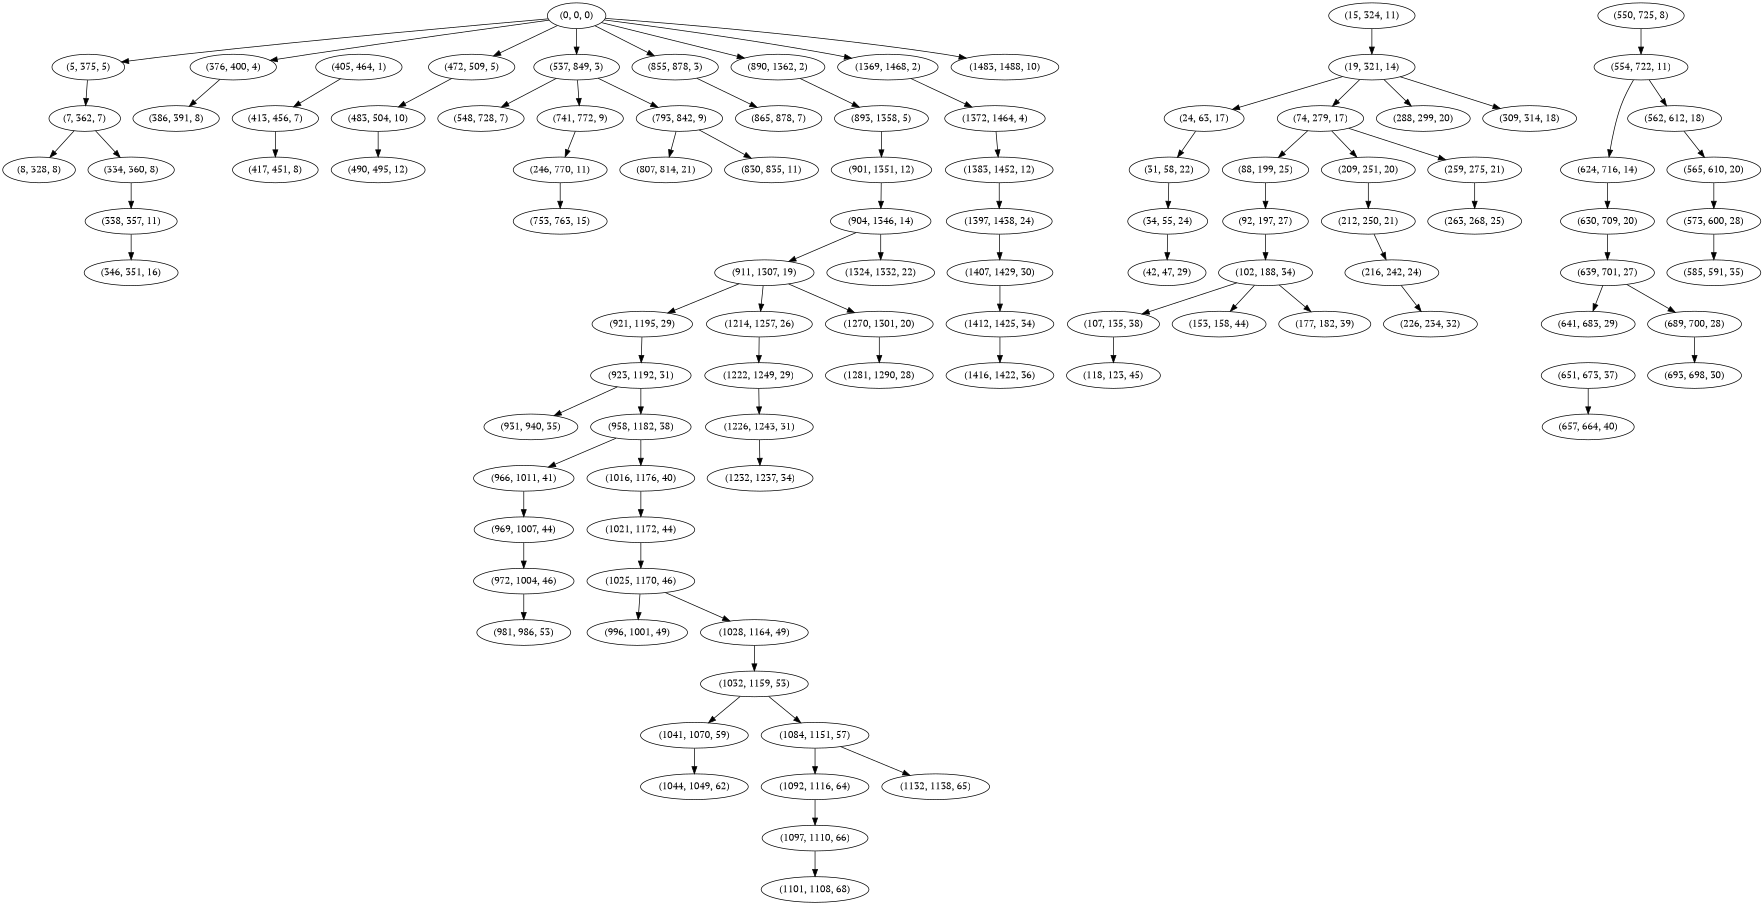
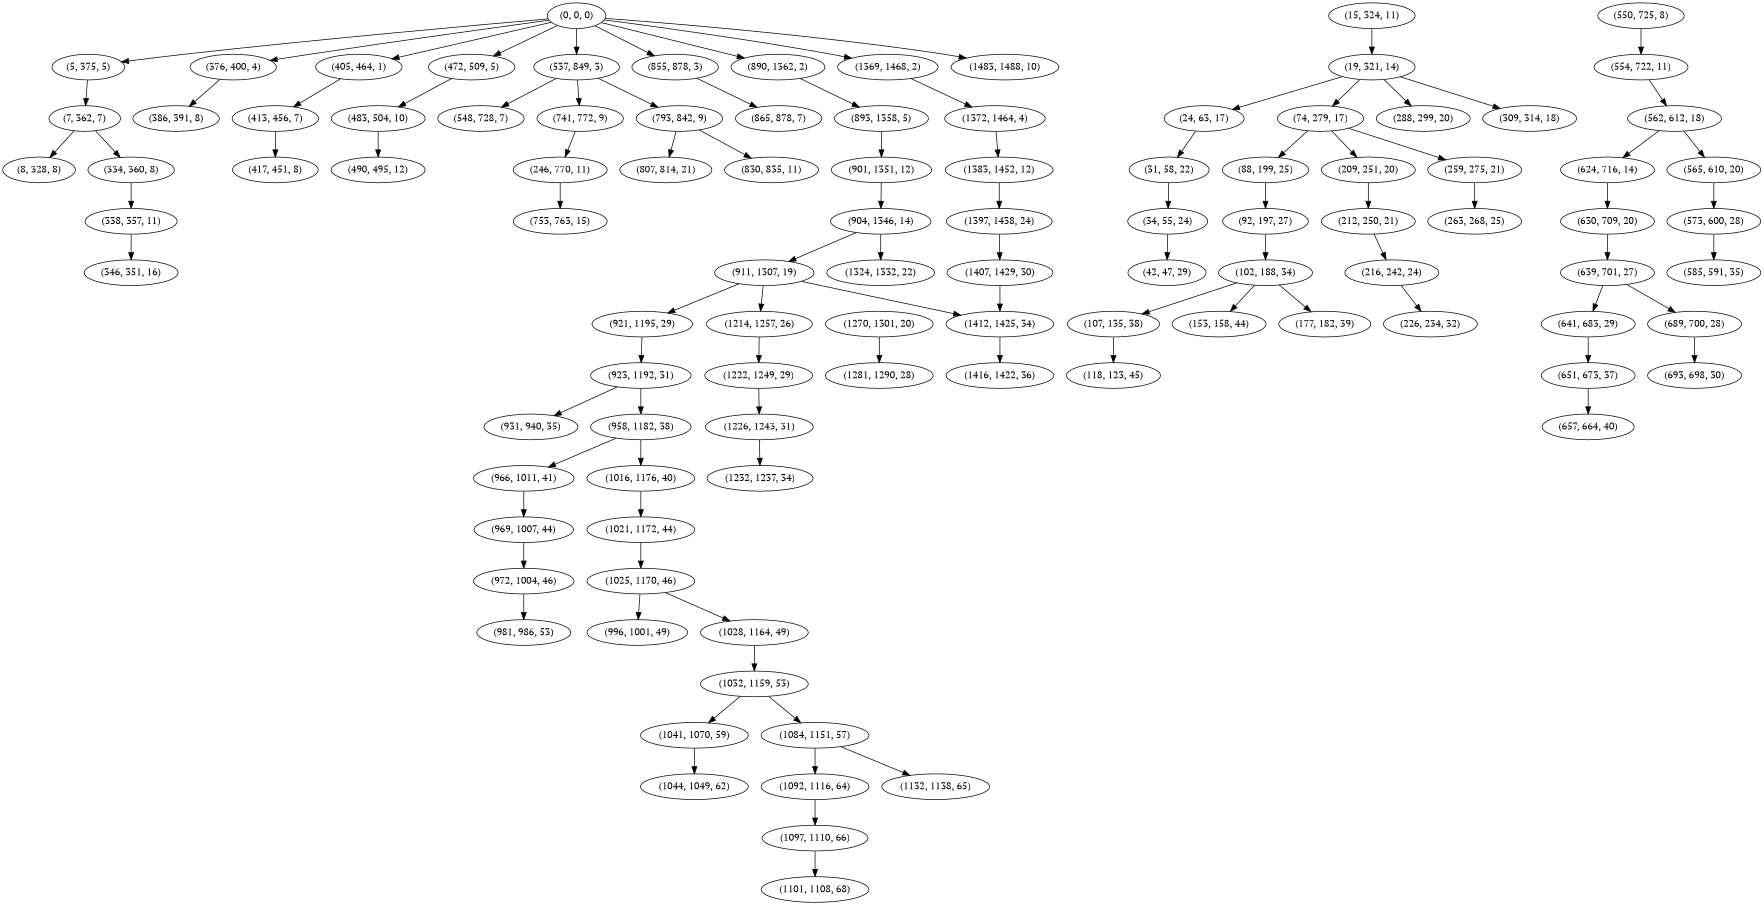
edge "(0, 0, 0)" -> "(405, 464, 1)": added
edge "(554, 722, 11)" -> "(624, 716, 14)": now "(562, 612, 18)" -> "(624, 716, 14)"
edge "(911, 1307, 19)" -> "(1270, 1301, 20)": now "(911, 1307, 19)" -> "(1412, 1425, 34)"
edge "(641, 683, 29)" -> "(651, 673, 37)": added
